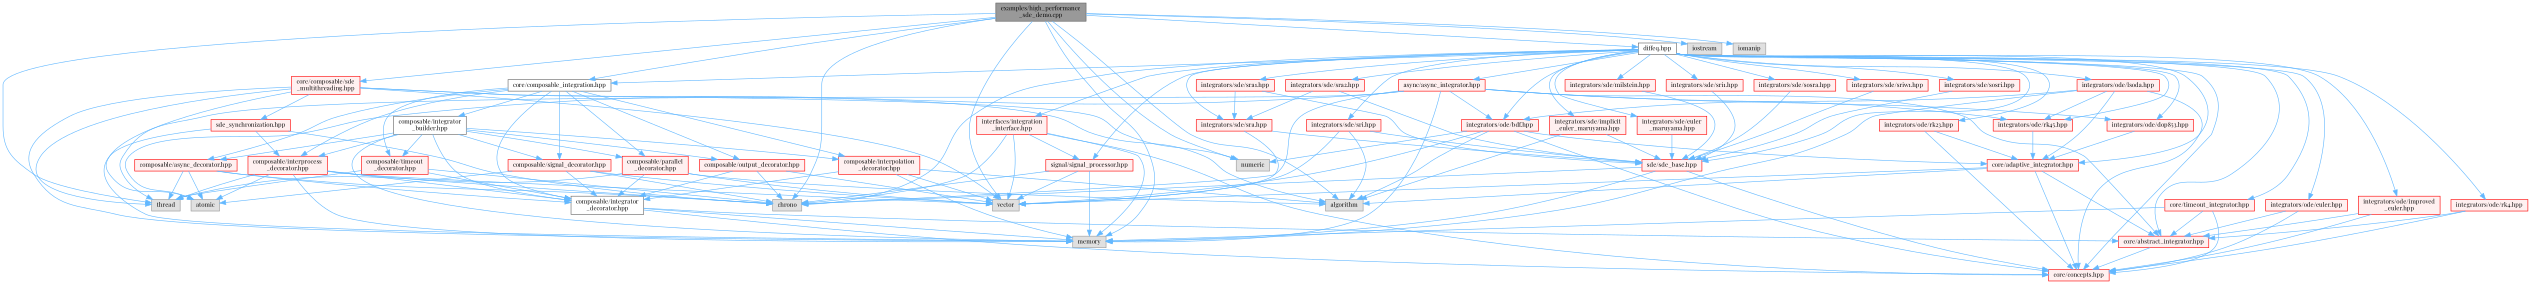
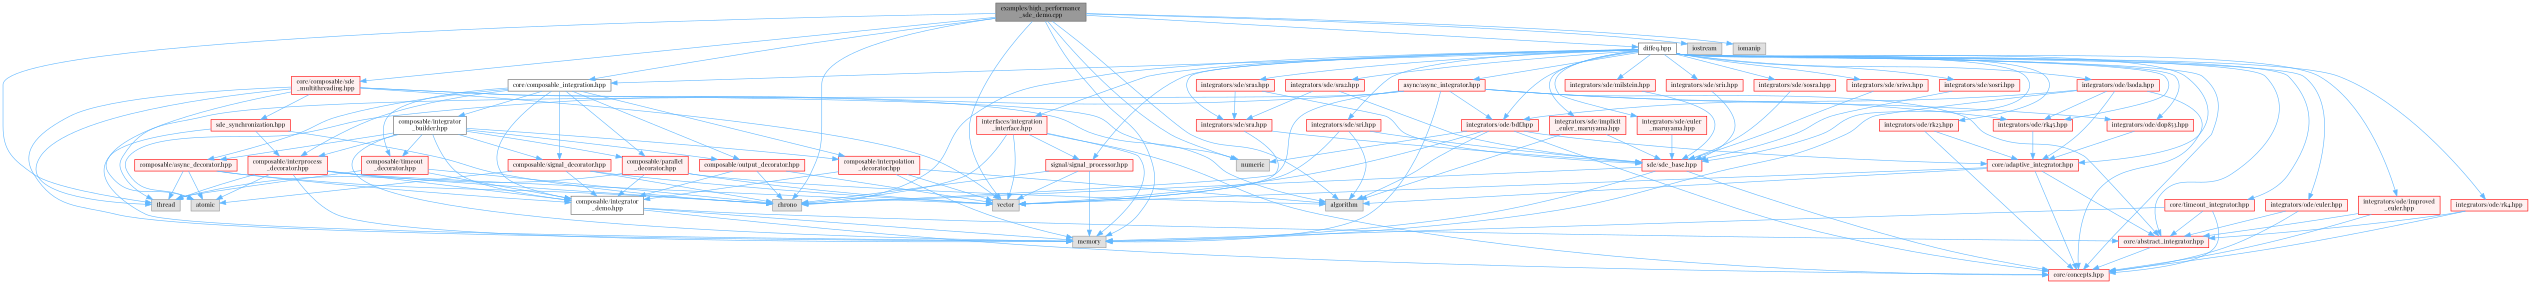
node "composable/integrator _decorator.hpp": label "composable/integrator _decorator.hpp" -> "composable/integrator _demo.hpp"
